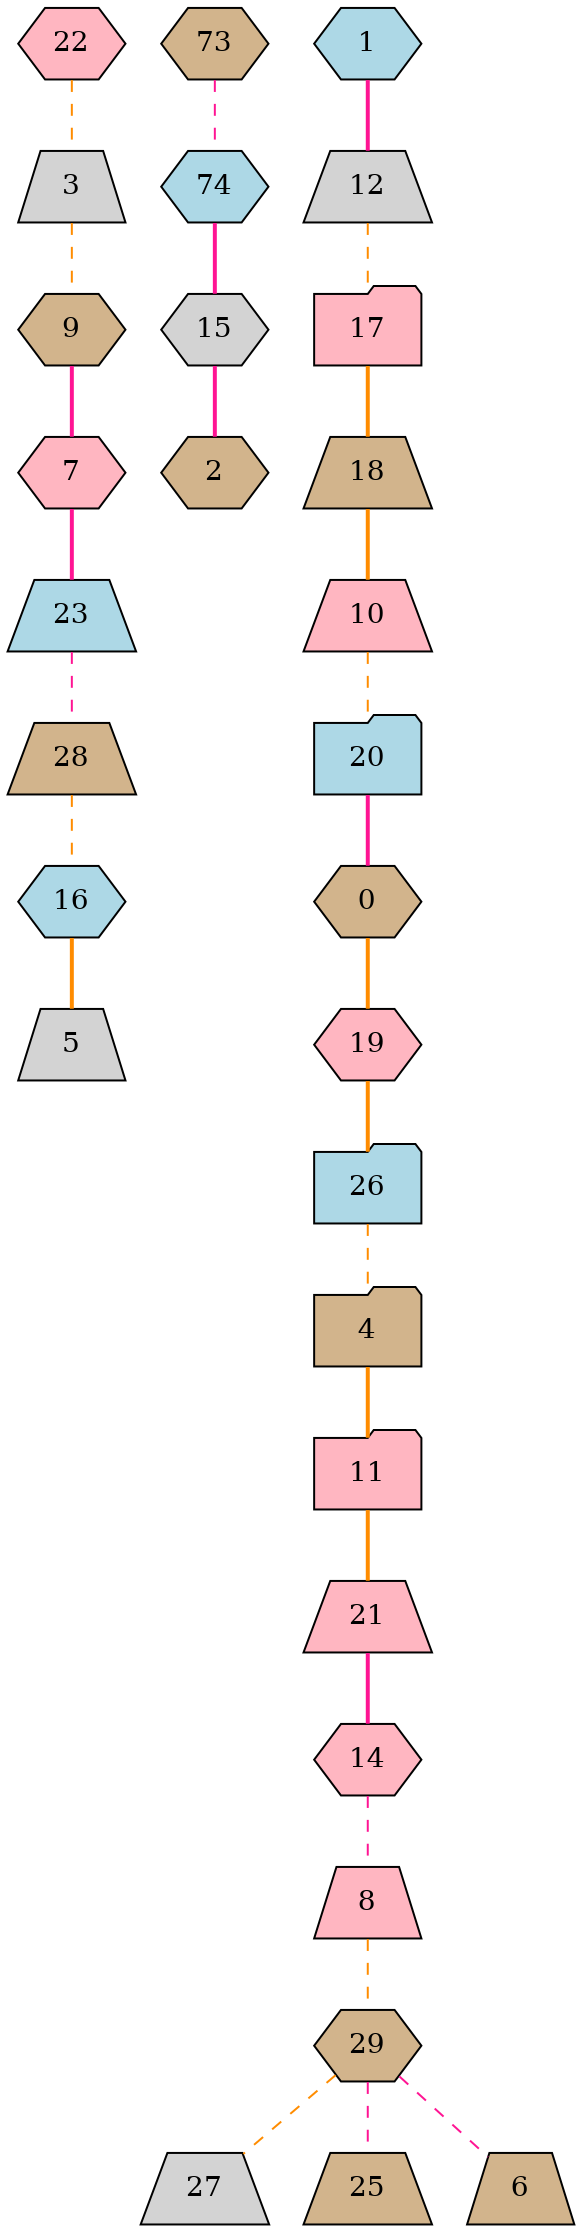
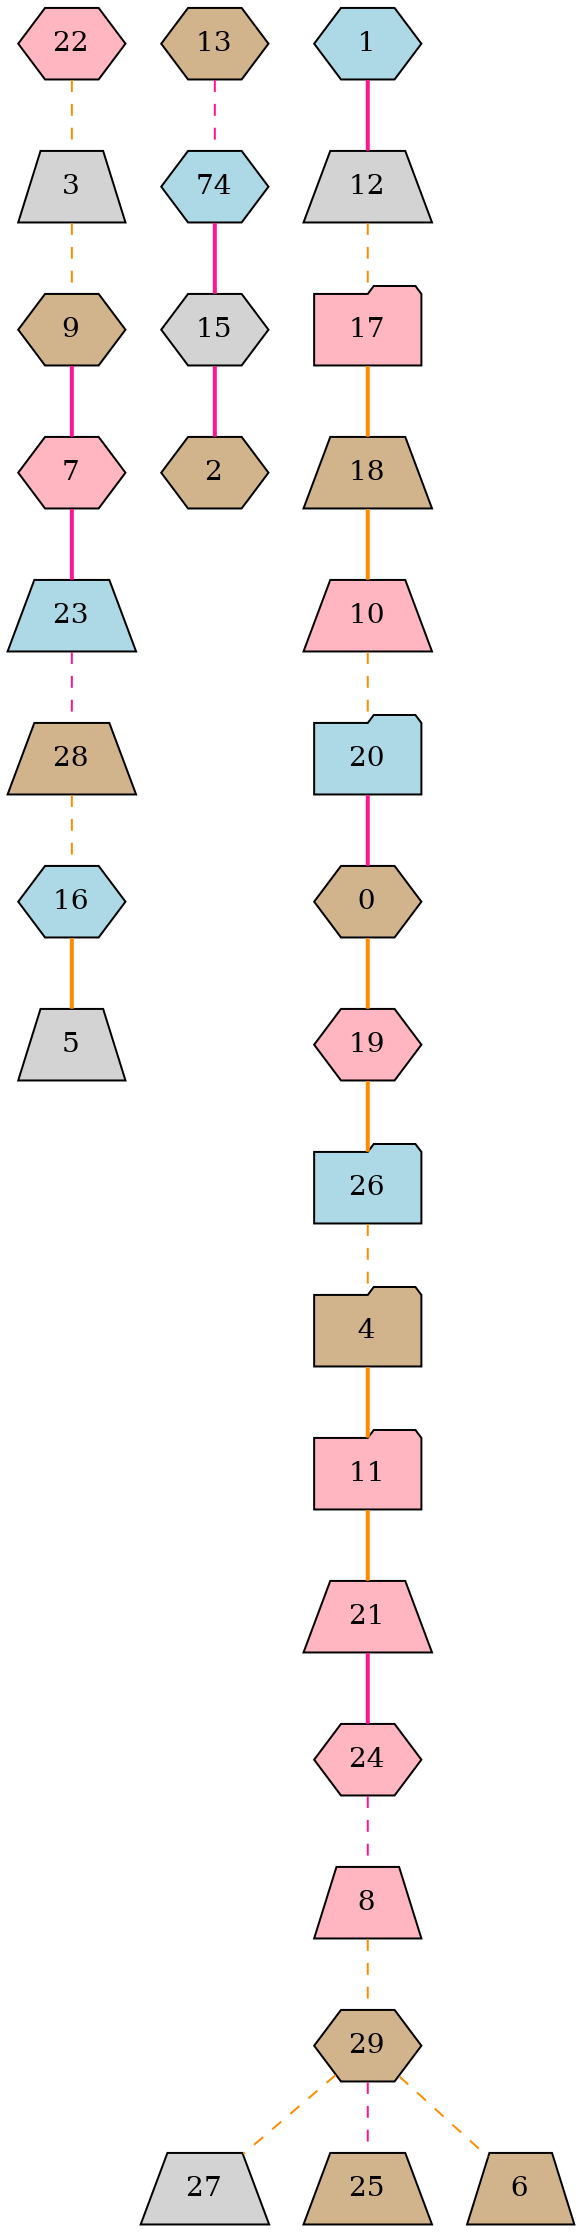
node "73": label "73" -> "13"
node "14": label "14" -> "24"
edge "29" -- "6": color deeppink -> darkorange
